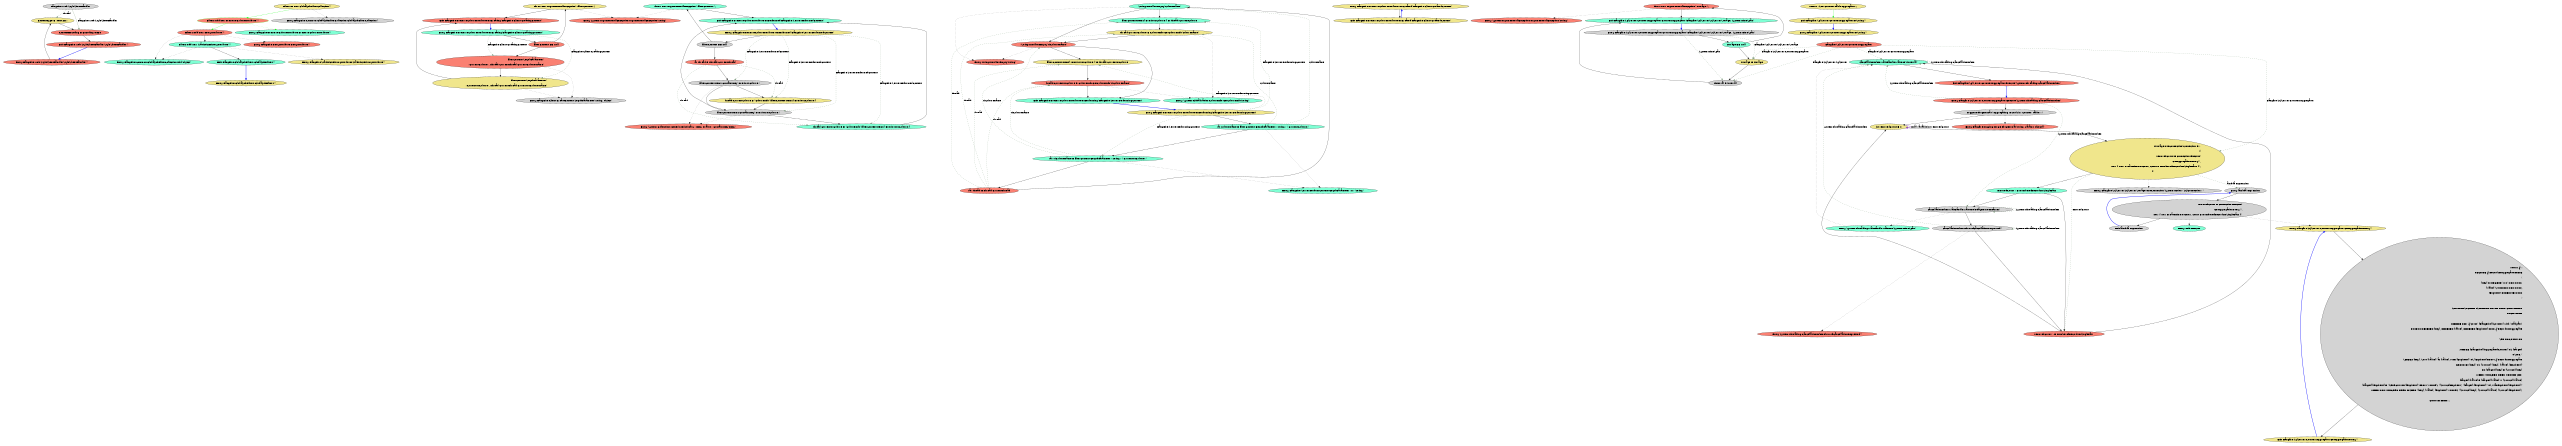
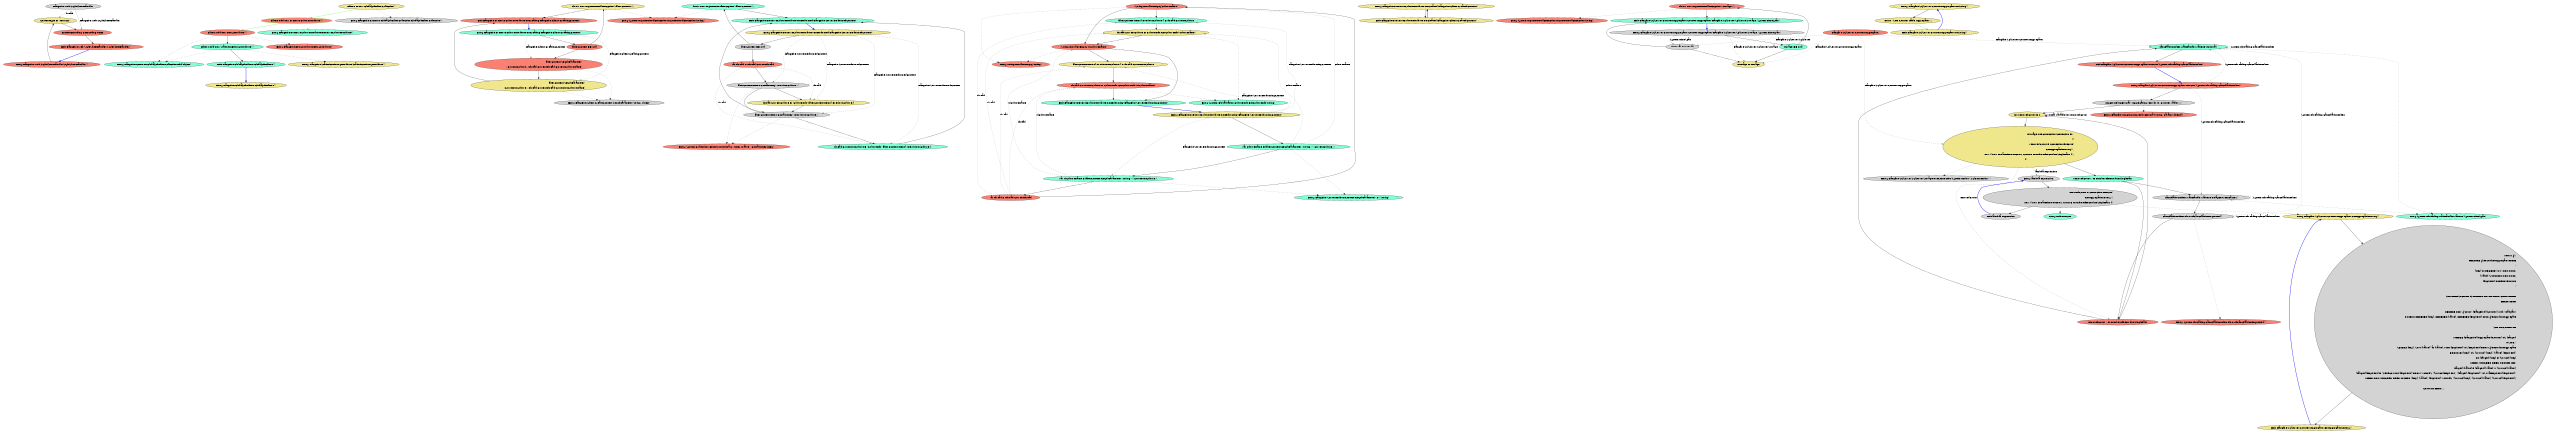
node "!String.IsNullOrEmpty(cultureName)": fillcolor aquamarine -> salmon
edge "Entry Hangfire.SqlServer.CountersAggregator.ToString()" -> "return ''SQL Counter Table Aggregator'';": added
edge "_storage = storage" -> "_interval = interval": reversed
edge "Entry System.Threading.WaitHandle.WaitOne(System.TimeSpan)" -> "cancellationToken.WaitHandle.WaitOne(_interval)": reversed
